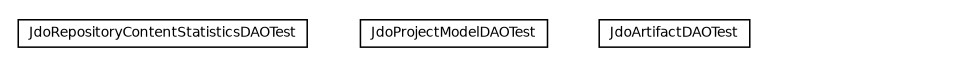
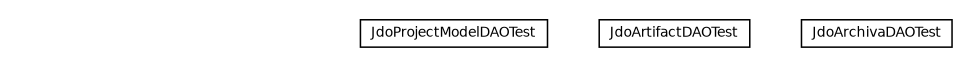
node "JdoRepositoryContentStatisticsDAOTest": removed
node "JdoArchivaDAOTest": added
